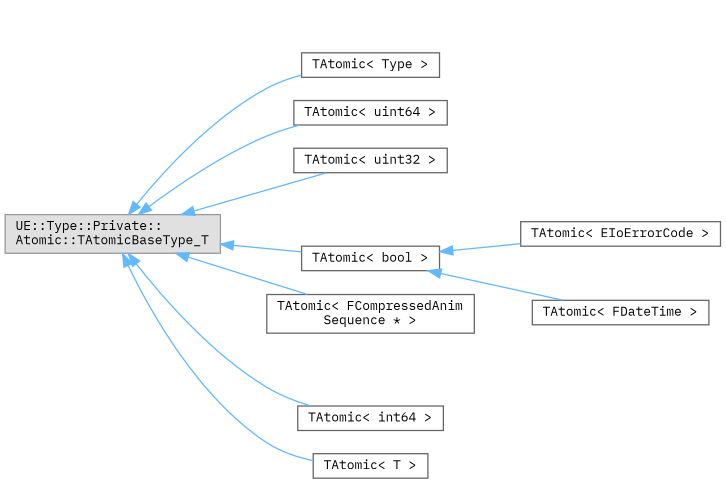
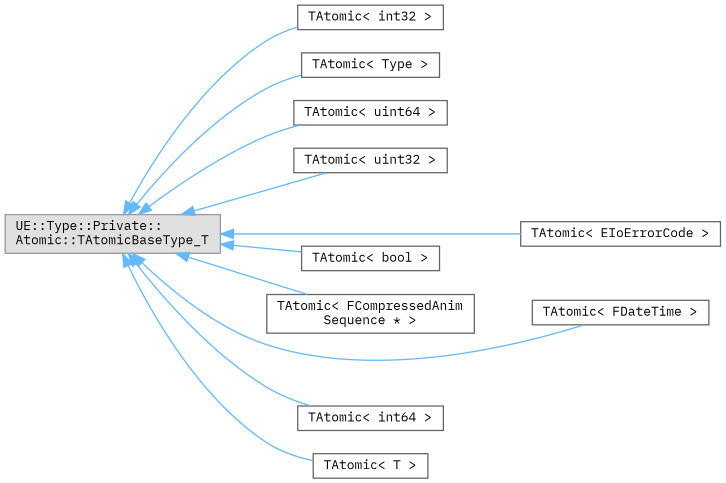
node "TAtomic< int32 >": added
edge "TAtomic< EIoErrorCode >" -> "TAtomic< bool >": now "TAtomic< EIoErrorCode >" -> "UE::Type::Private:: Atomic::TAtomicBaseType_T"
edge "TAtomic< FDateTime >" -> "TAtomic< bool >": now "TAtomic< FDateTime >" -> "UE::Type::Private:: Atomic::TAtomicBaseType_T"
